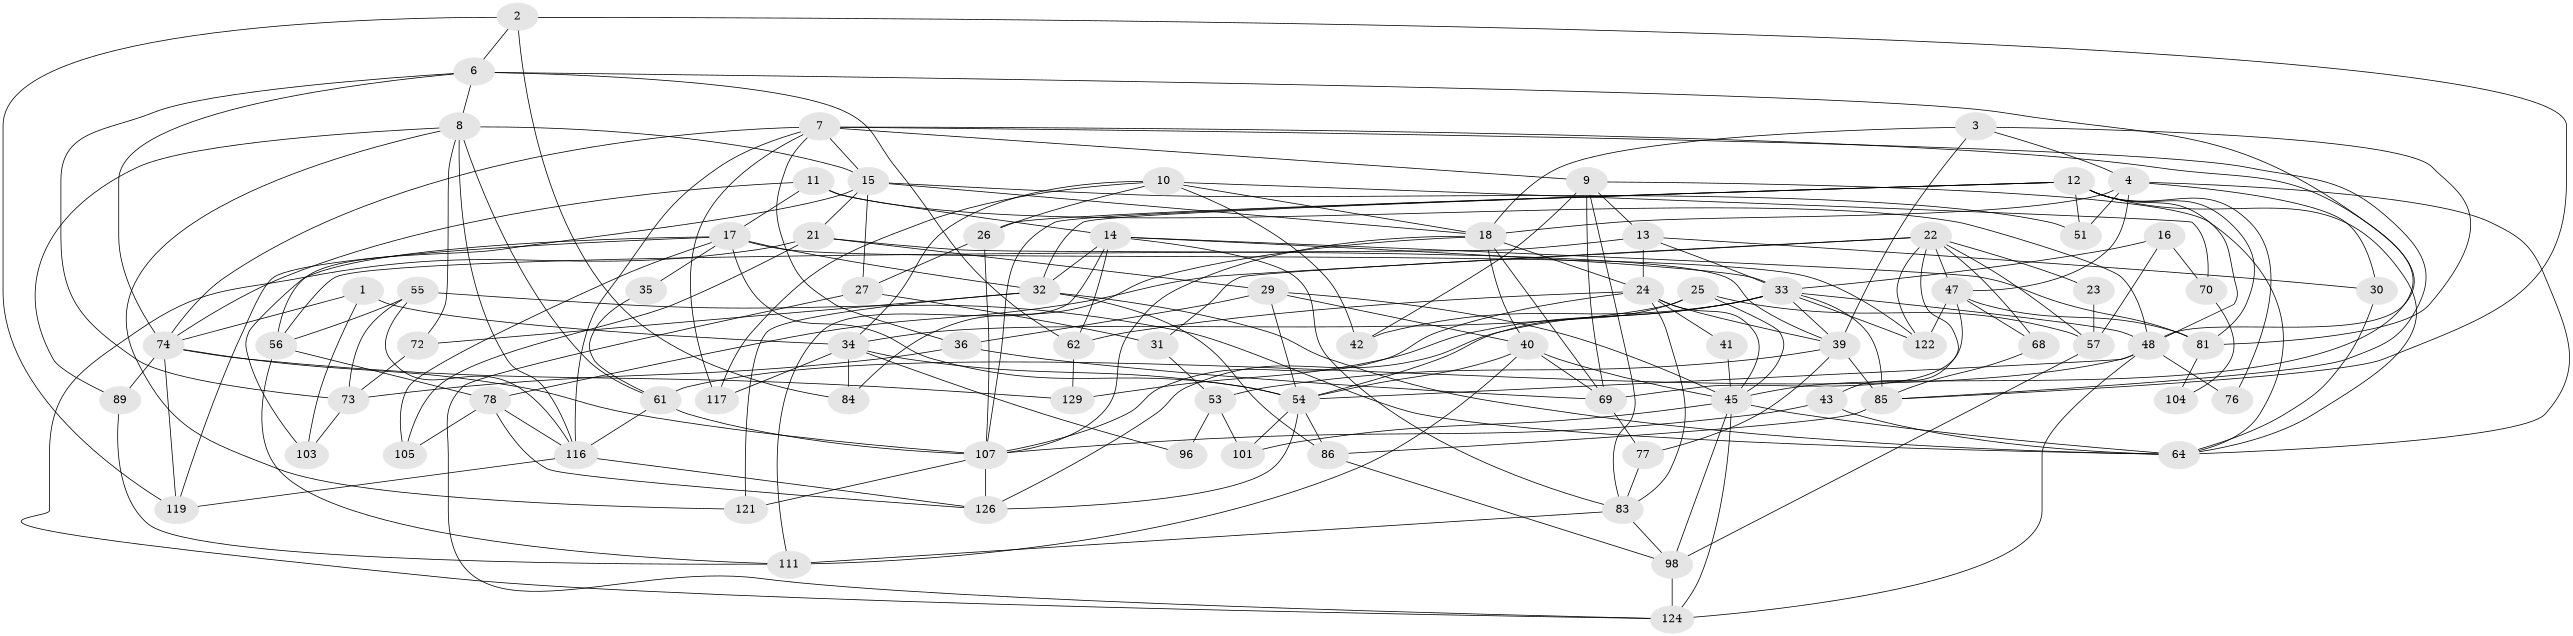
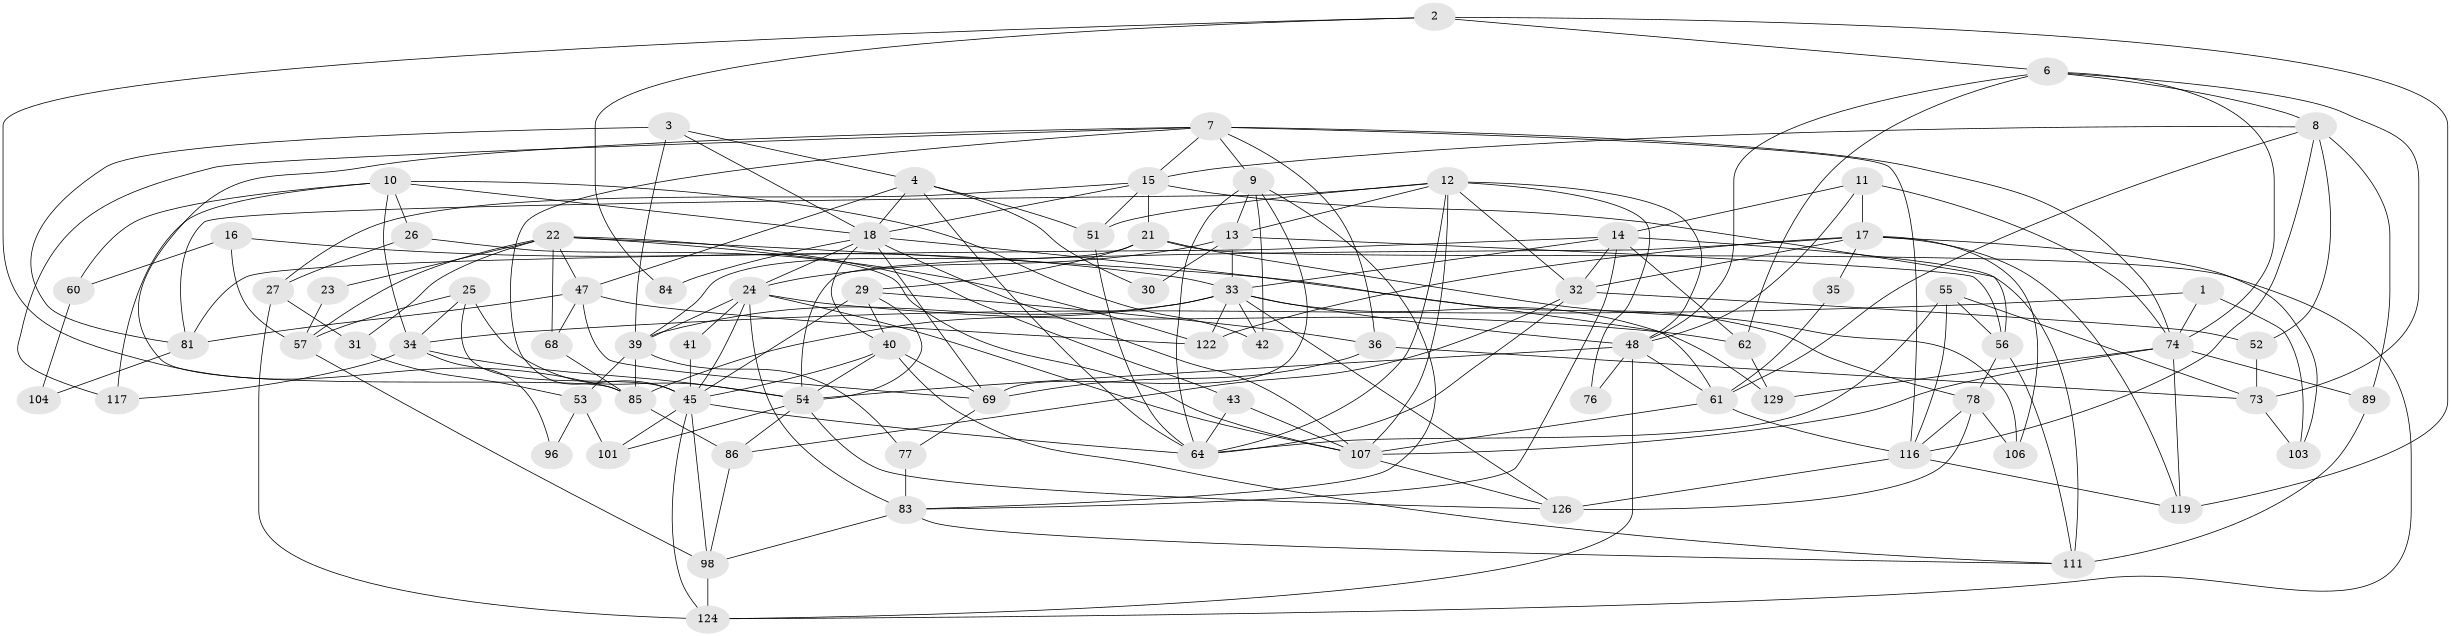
edge "12" -- "26": now "12" -- "13"
edge "18" -- "61": added
node "70": label "70" -> "60"
node "72": label "72" -> "52"
edge "34" -- "84": removed
edge "30" -- "64": now "51" -- "64"
node "105": label "105" -> "106"
node "121": removed
